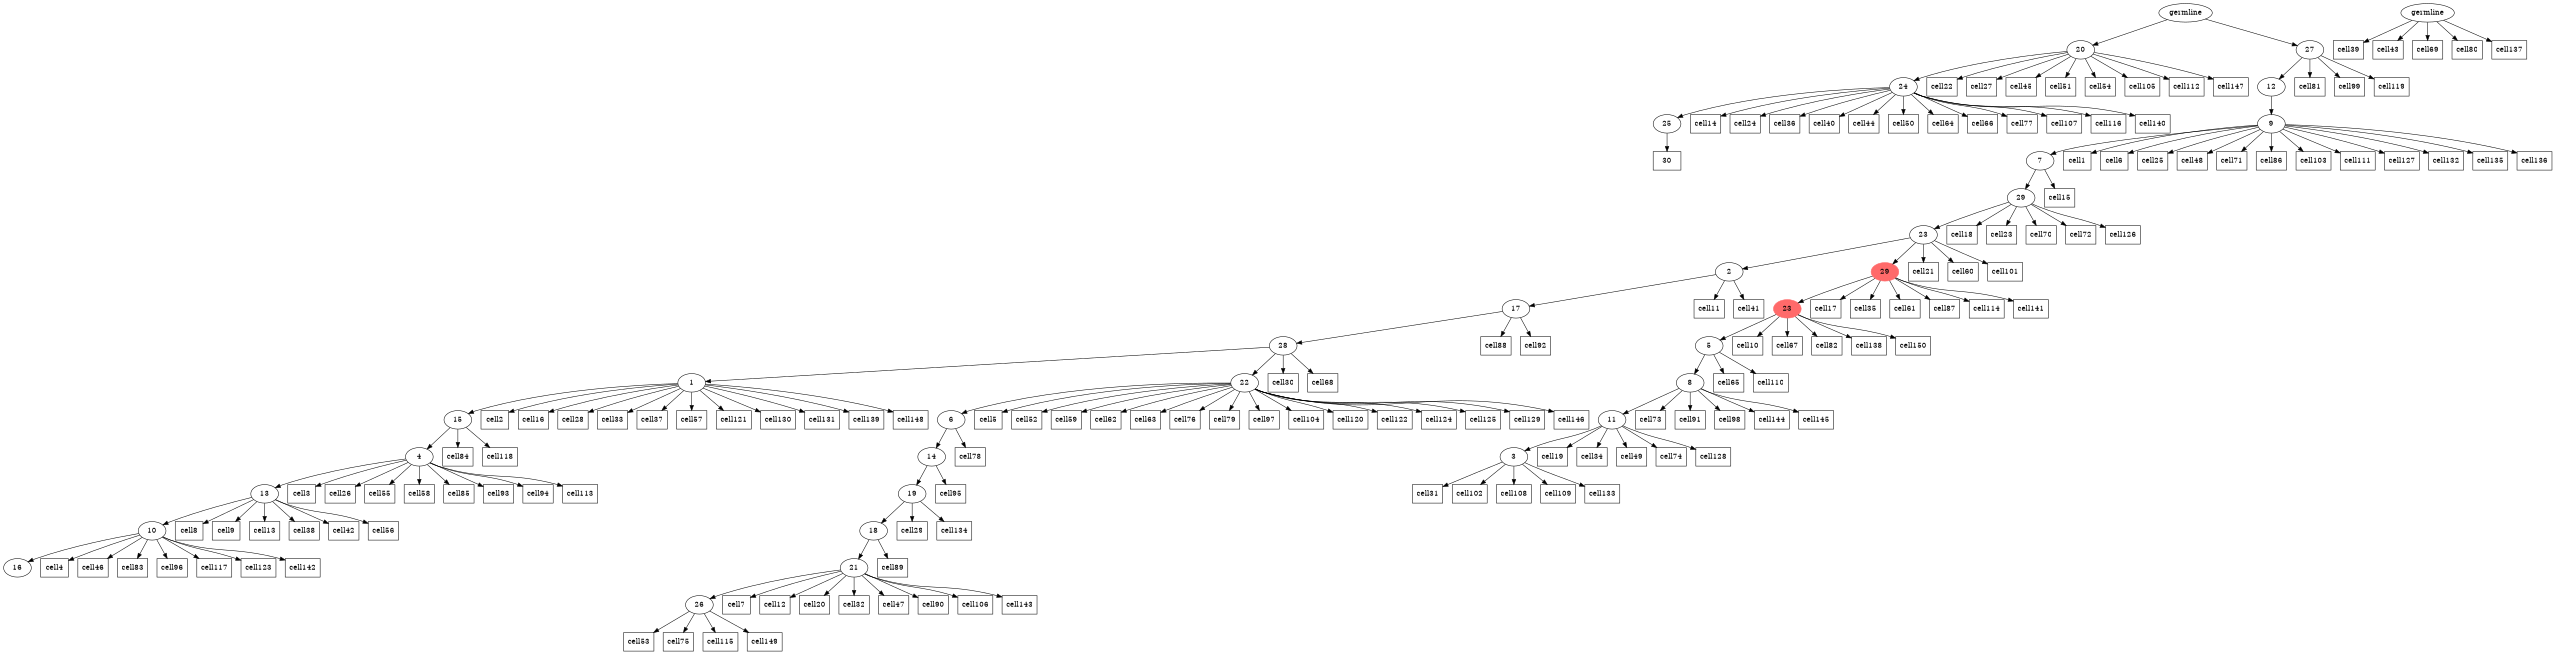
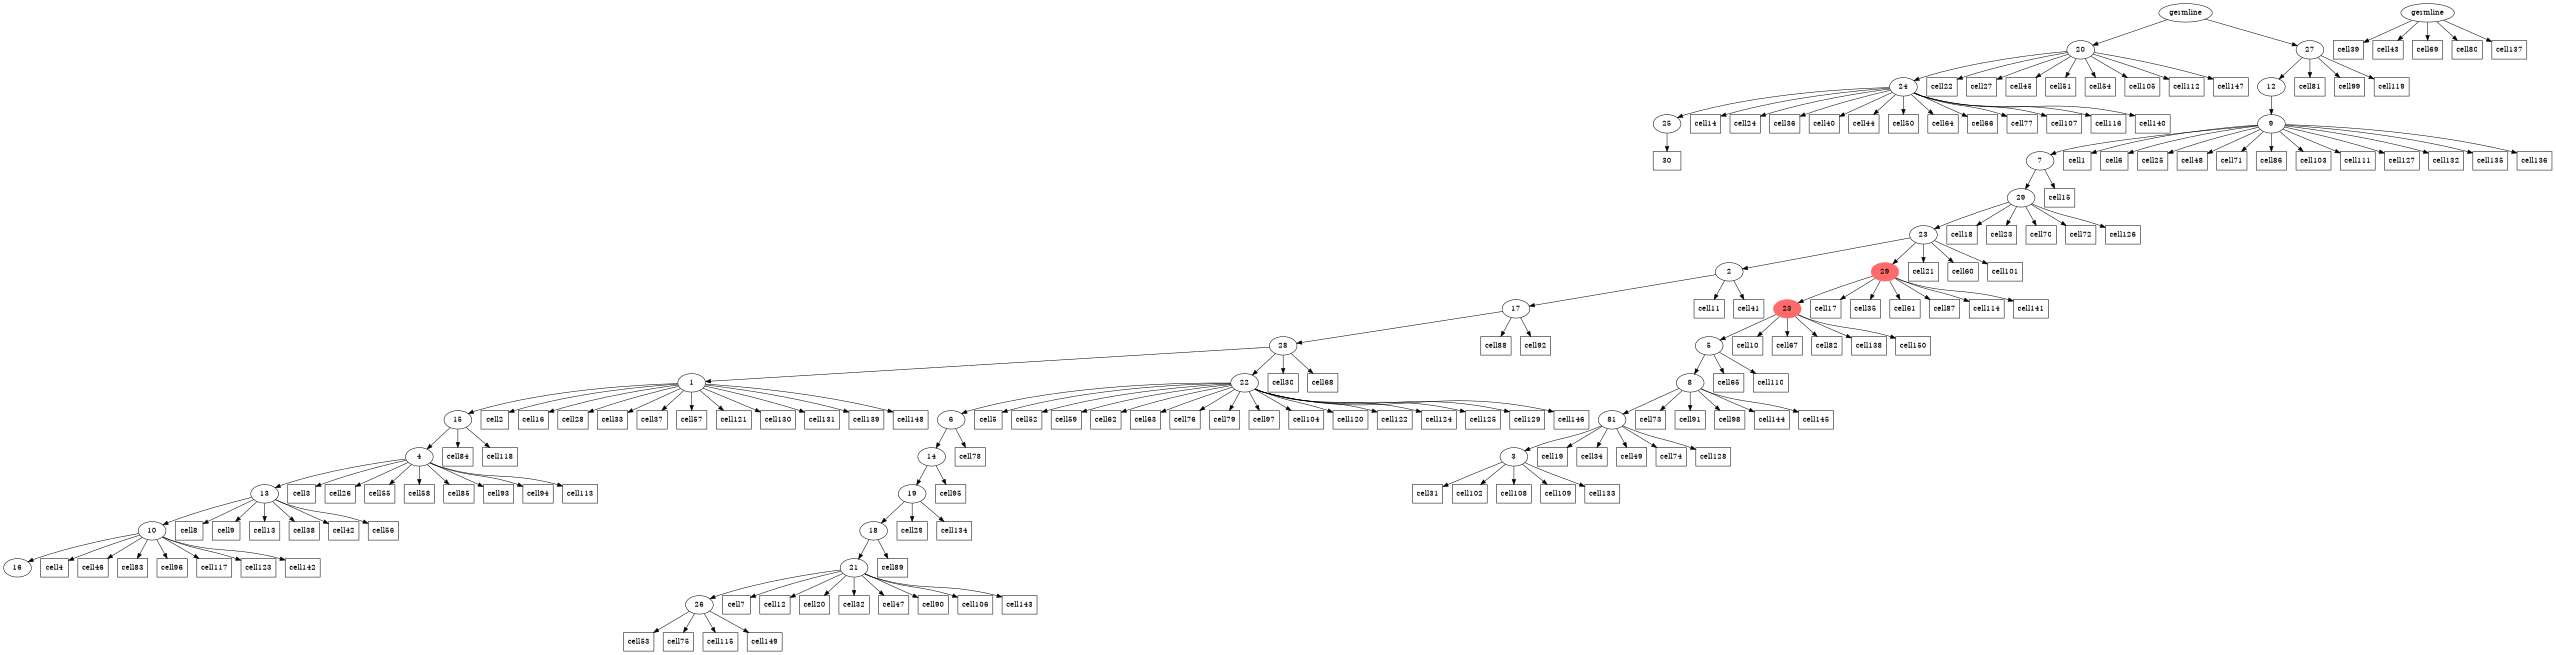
node "11": label "11" -> "81"
